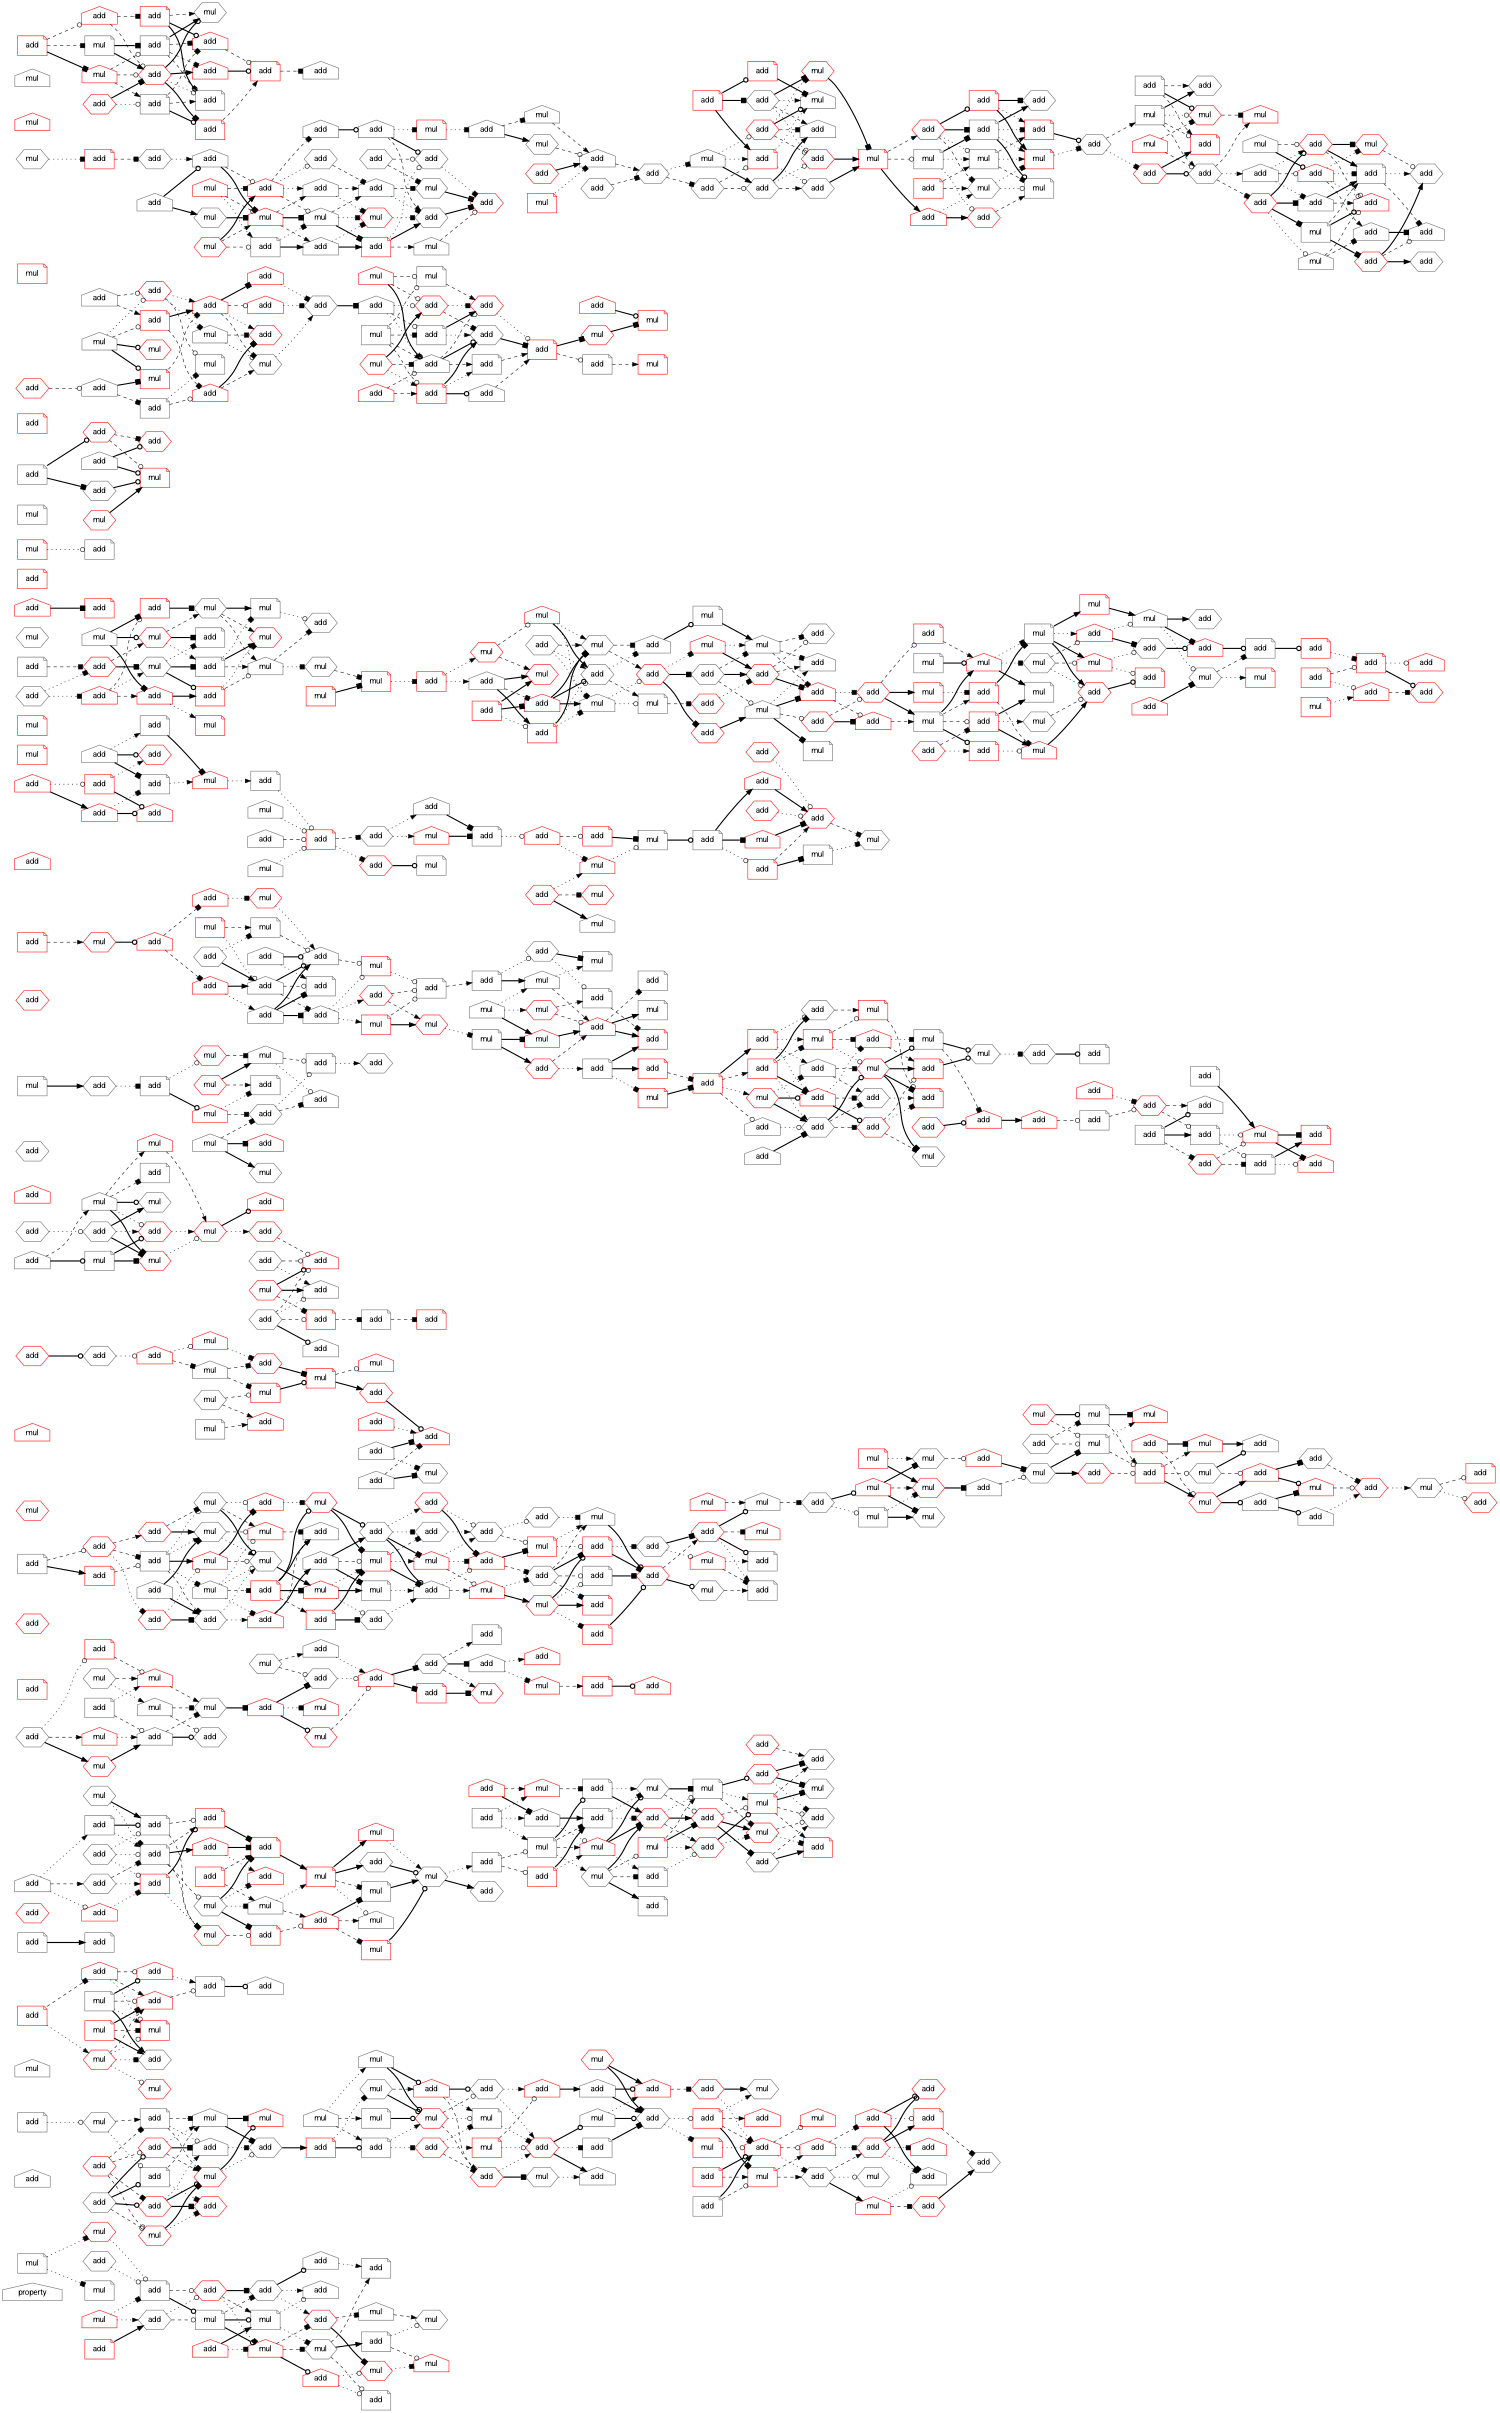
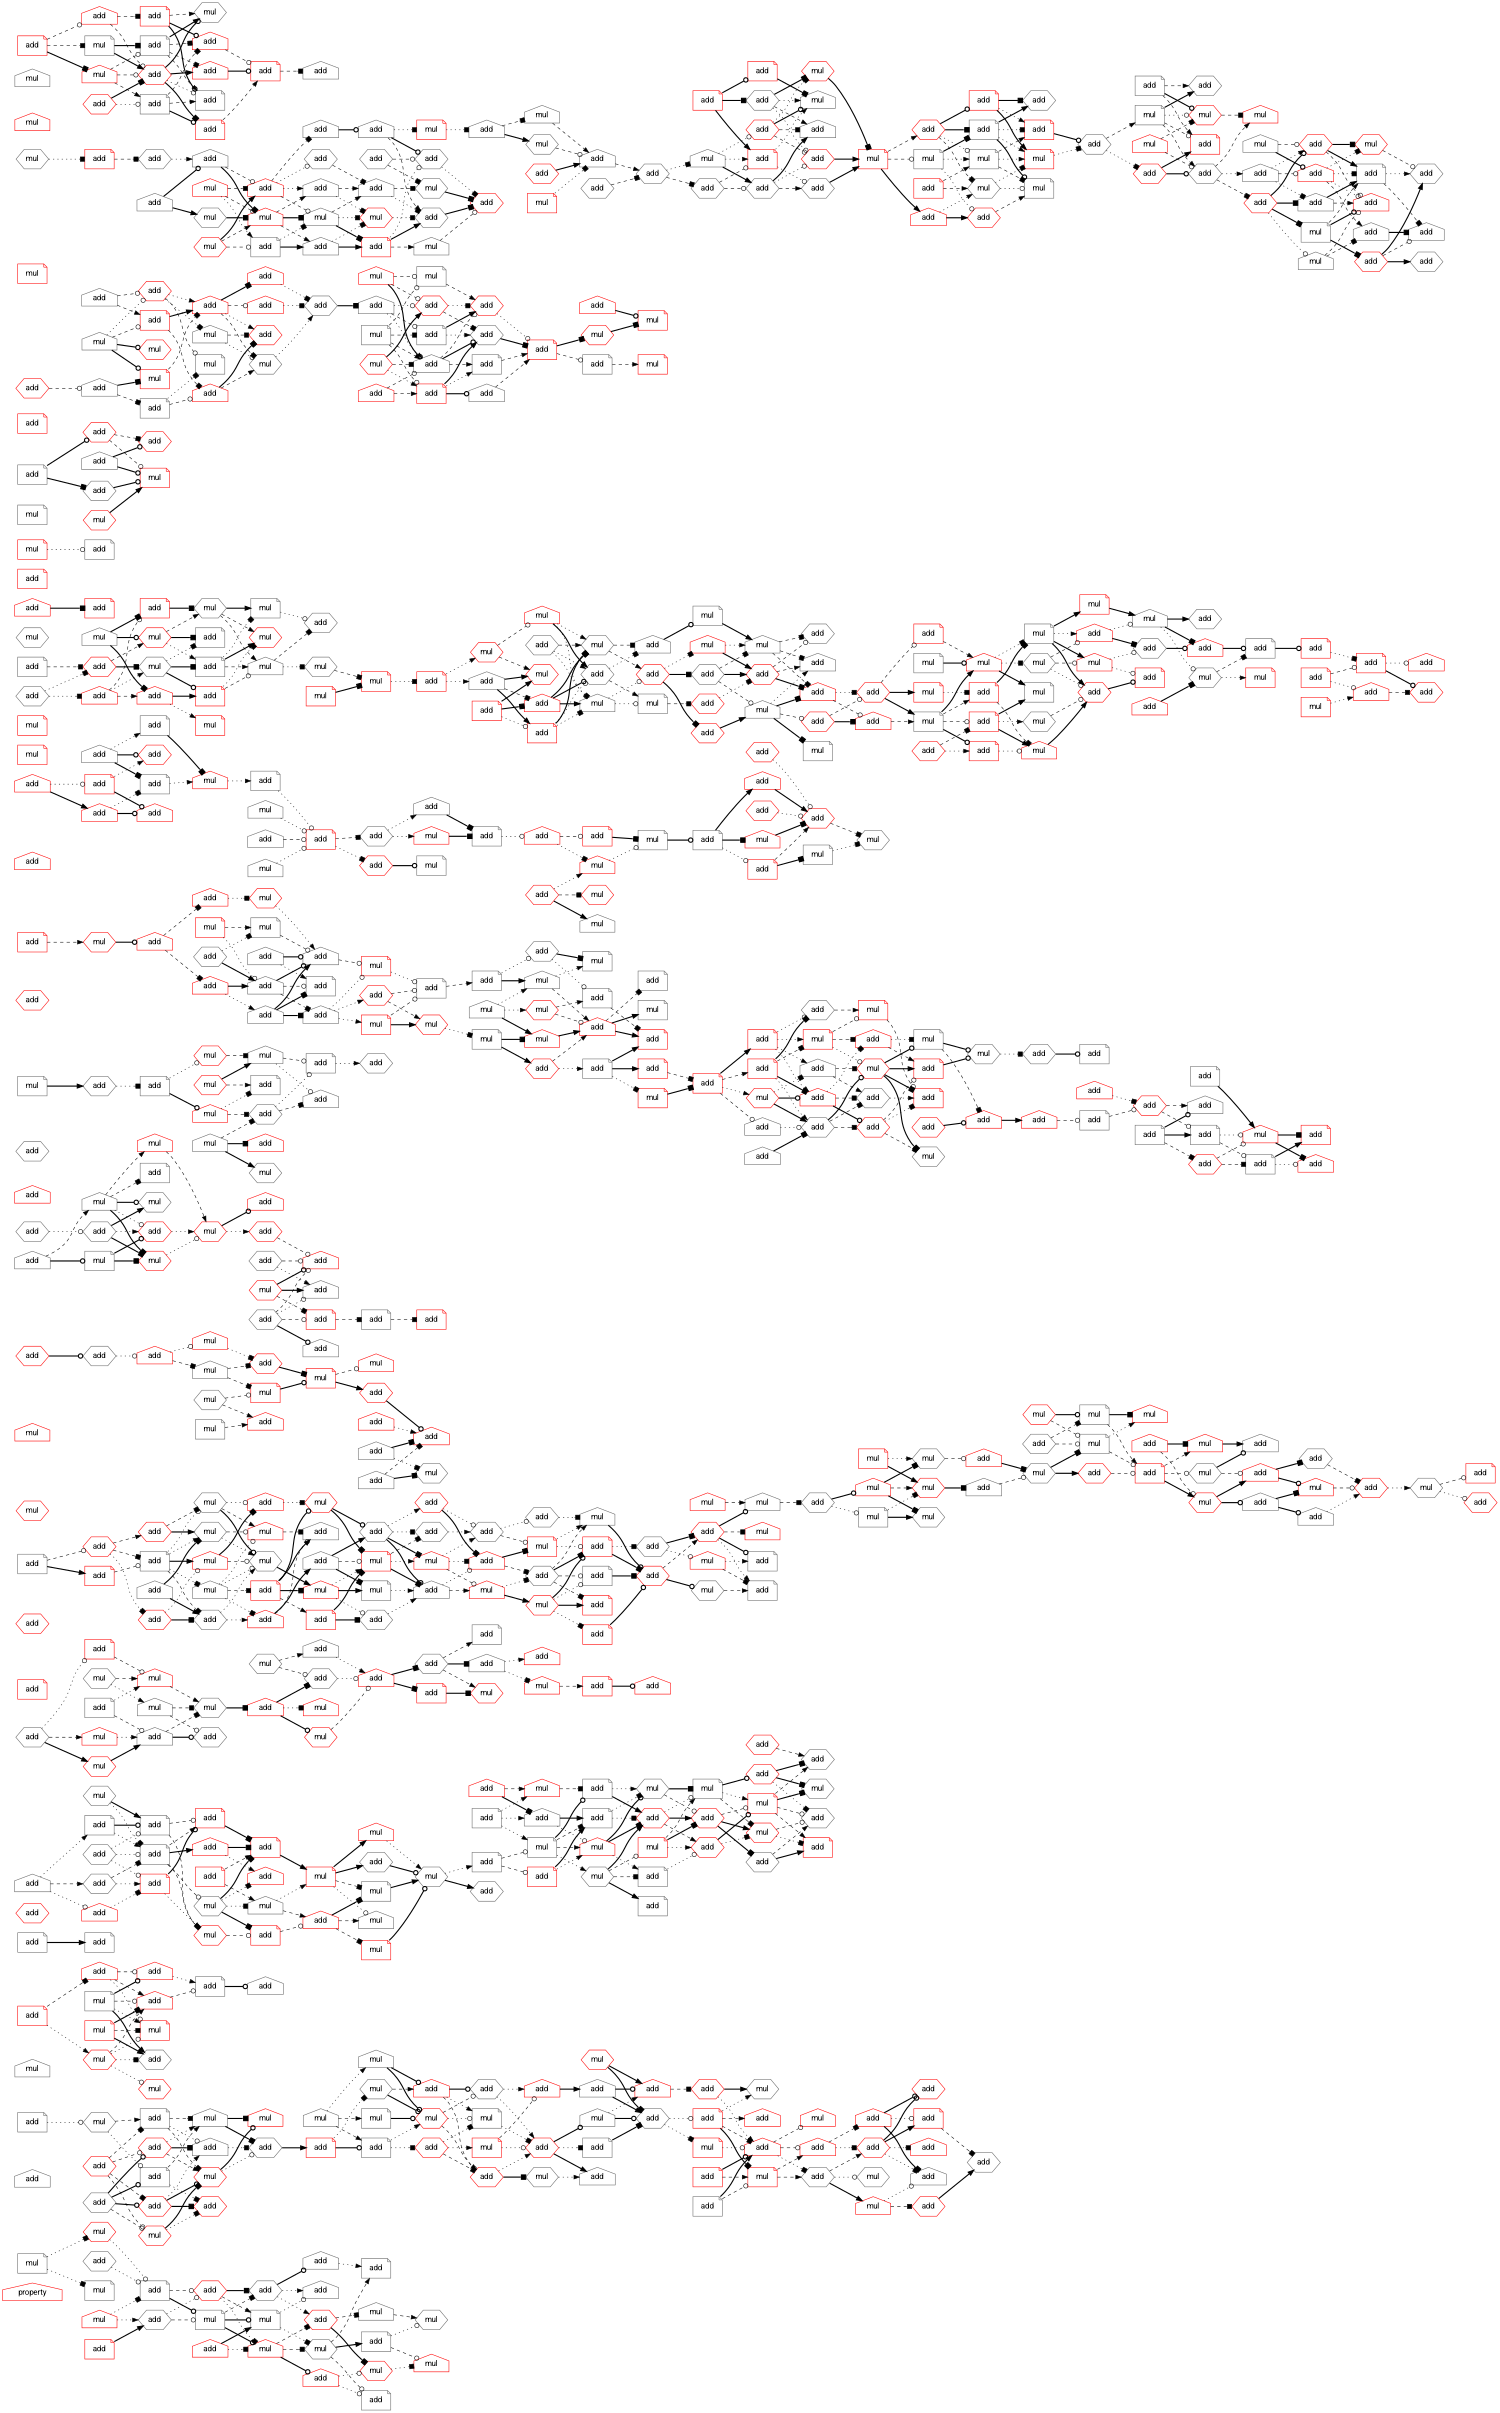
node "property": color gray40 -> red
